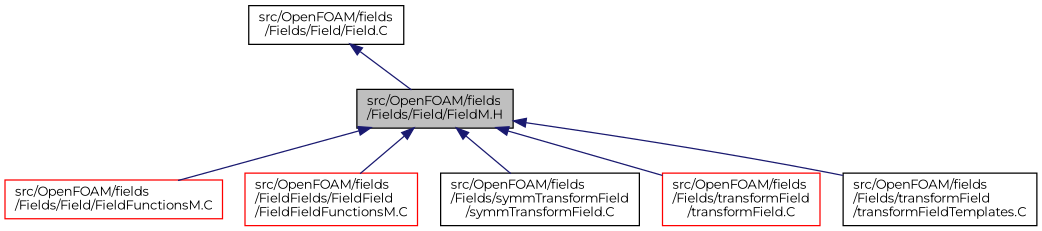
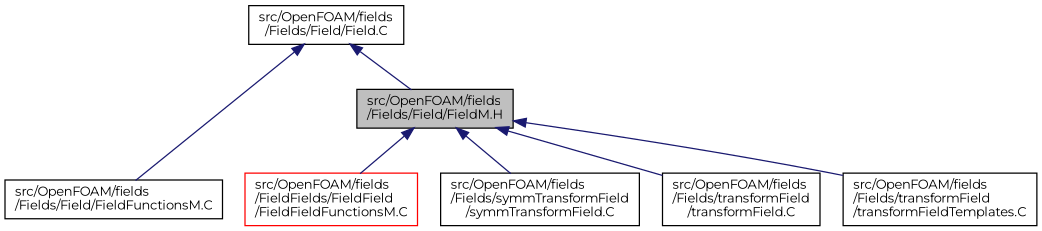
edge "src/OpenFOAM/fields /Fields/Field/FieldFunctionsM.C" -> "src/OpenFOAM/fields /Fields/Field/FieldM.H": now "src/OpenFOAM/fields /Fields/Field/FieldFunctionsM.C" -> "src/OpenFOAM/fields /Fields/Field/Field.C"
node "src/OpenFOAM/fields /Fields/Field/FieldFunctionsM.C": color red -> black
node "src/OpenFOAM/fields /Fields/transformField /transformField.C": color red -> black
